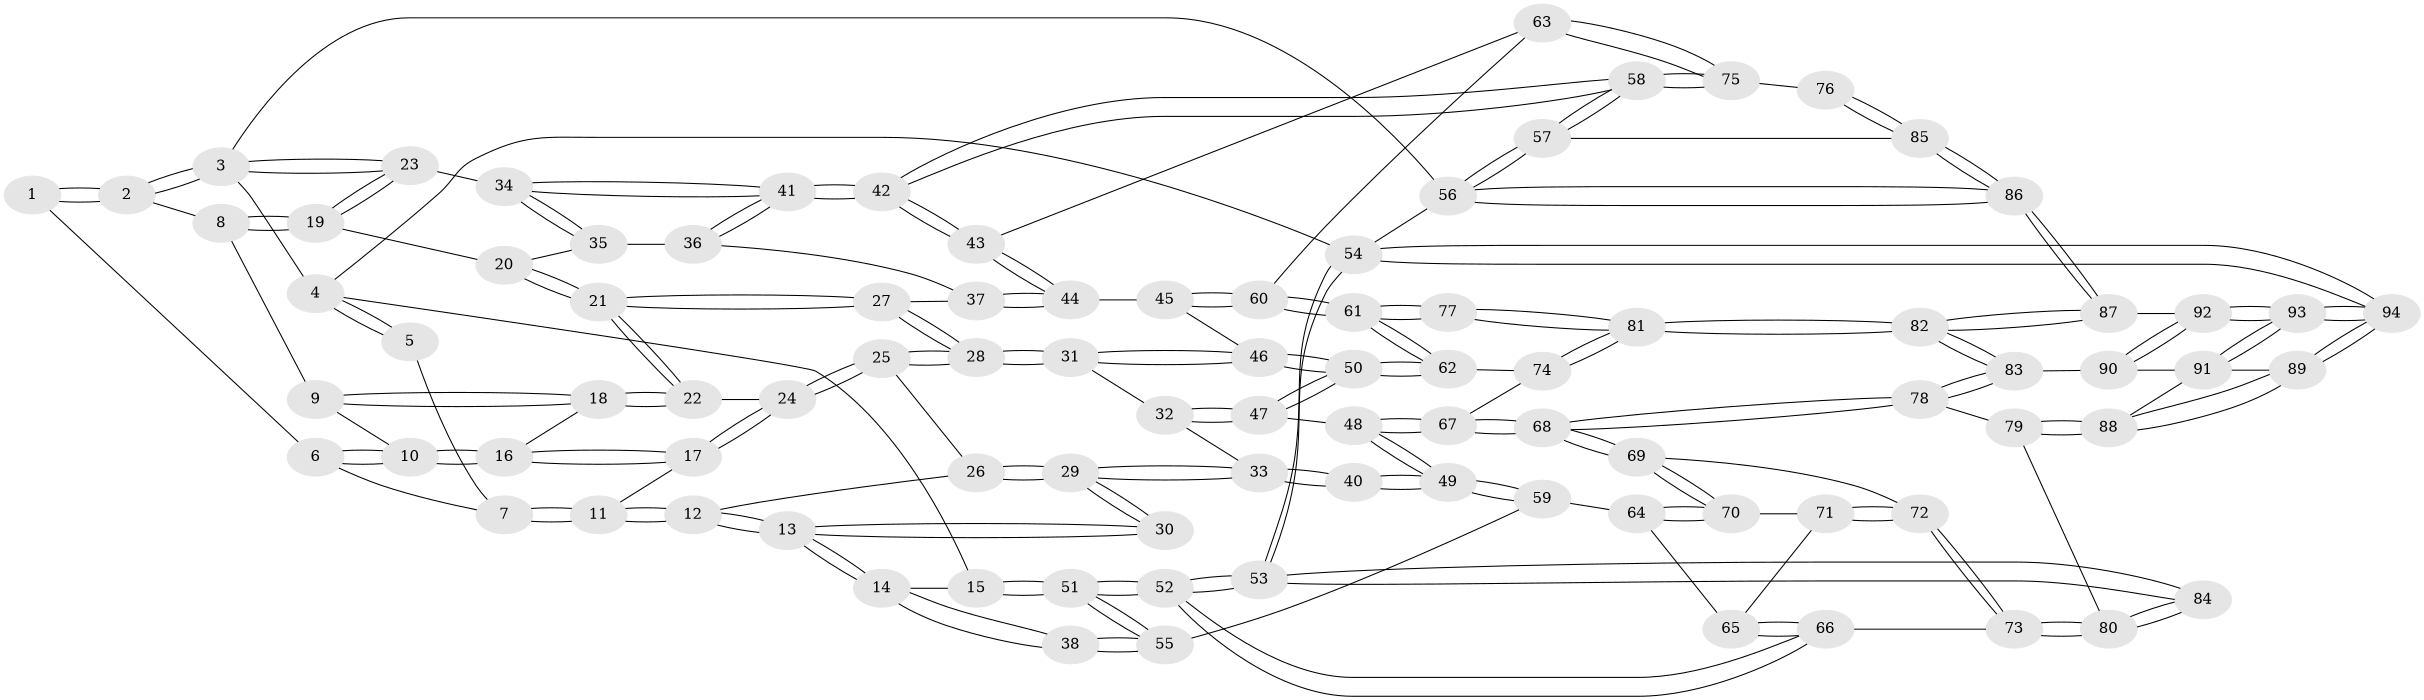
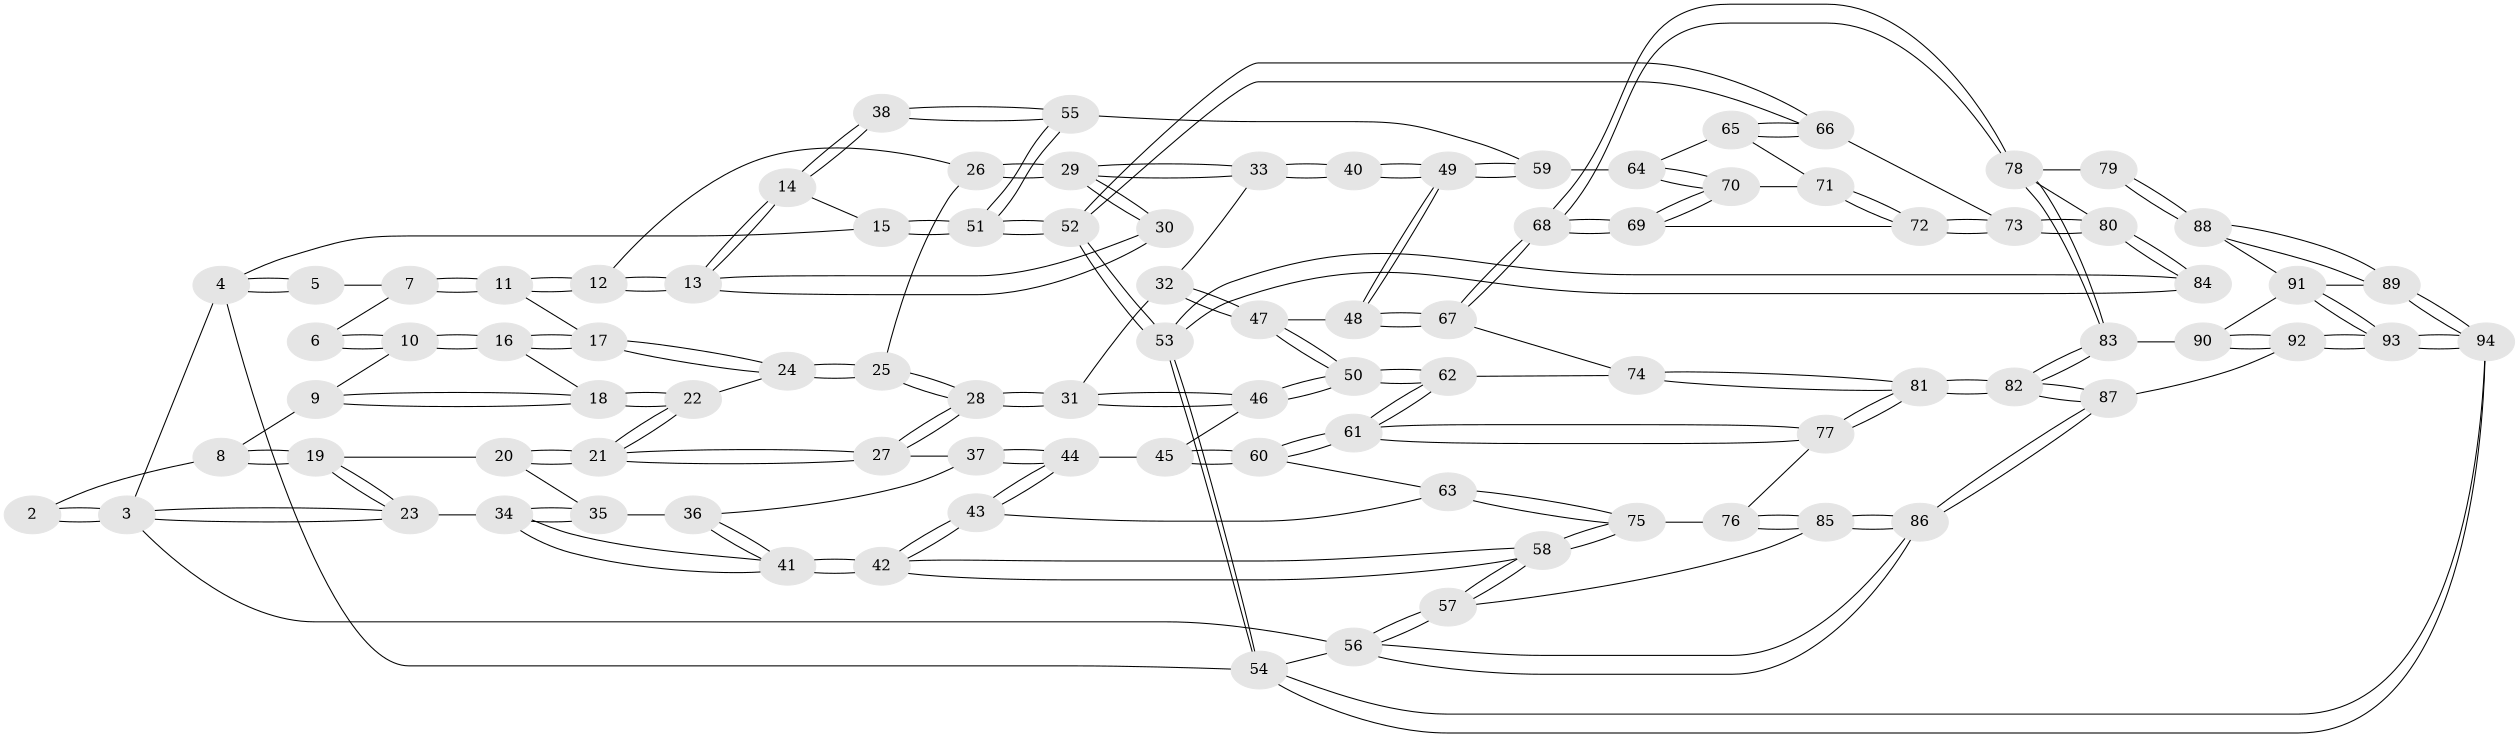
node "1": removed
edge "77" -- "76": added
edge "79" -- "80": now "78" -- "80"
